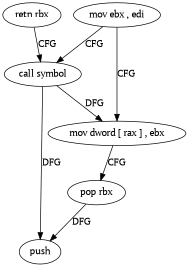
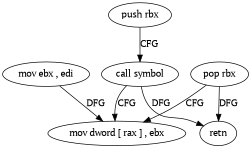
node "retn rbx": label "retn rbx" -> "push rbx"
edge "mov ebx , edi" -> "call symbol": removed, label "CFG"
edge "mov ebx , edi" -> "mov dword [ rax ] , ebx": label "CFG" -> "DFG"
edge "call symbol" -> "mov dword [ rax ] , ebx": label "DFG" -> "CFG"
edge "mov dword [ rax ] , ebx" -> "pop rbx": reversed
node "push": label "push" -> "retn"
